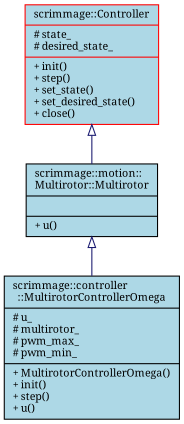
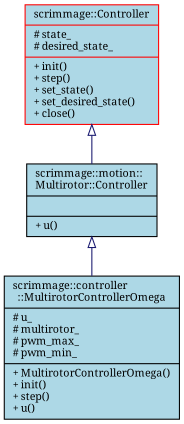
node "scrimmage::motion::": text "Multirotor::Multirotor" -> "Multirotor::Controller"
